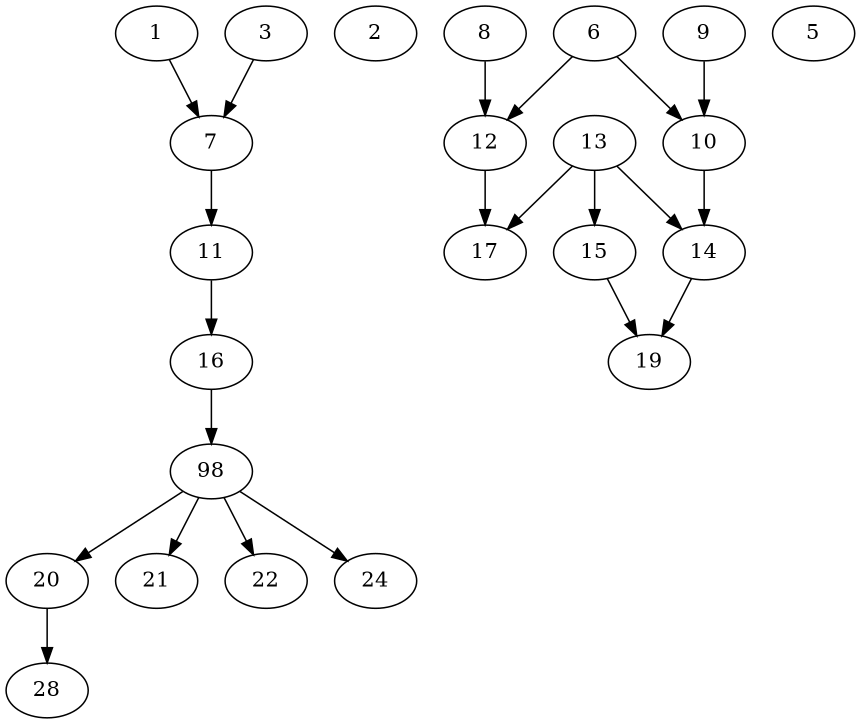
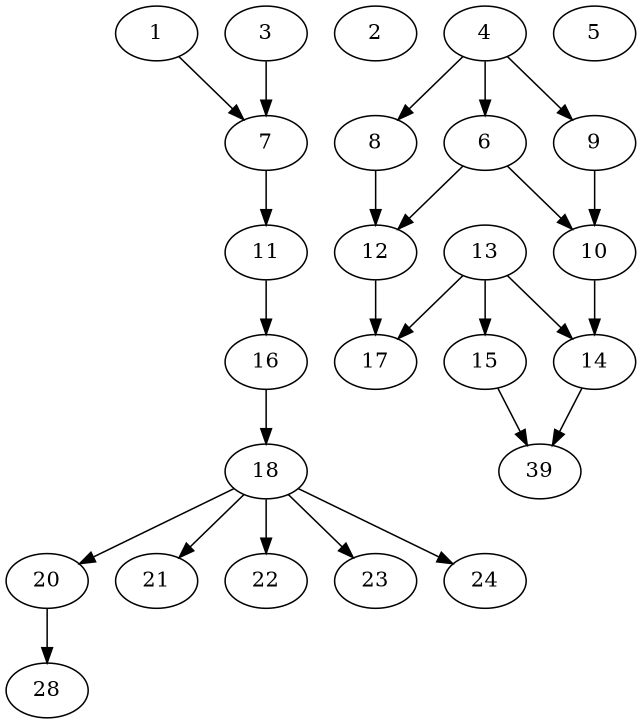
node "4": added
node "19": label "19" -> "39"
node "98": label "98" -> "18"
node "23": added
